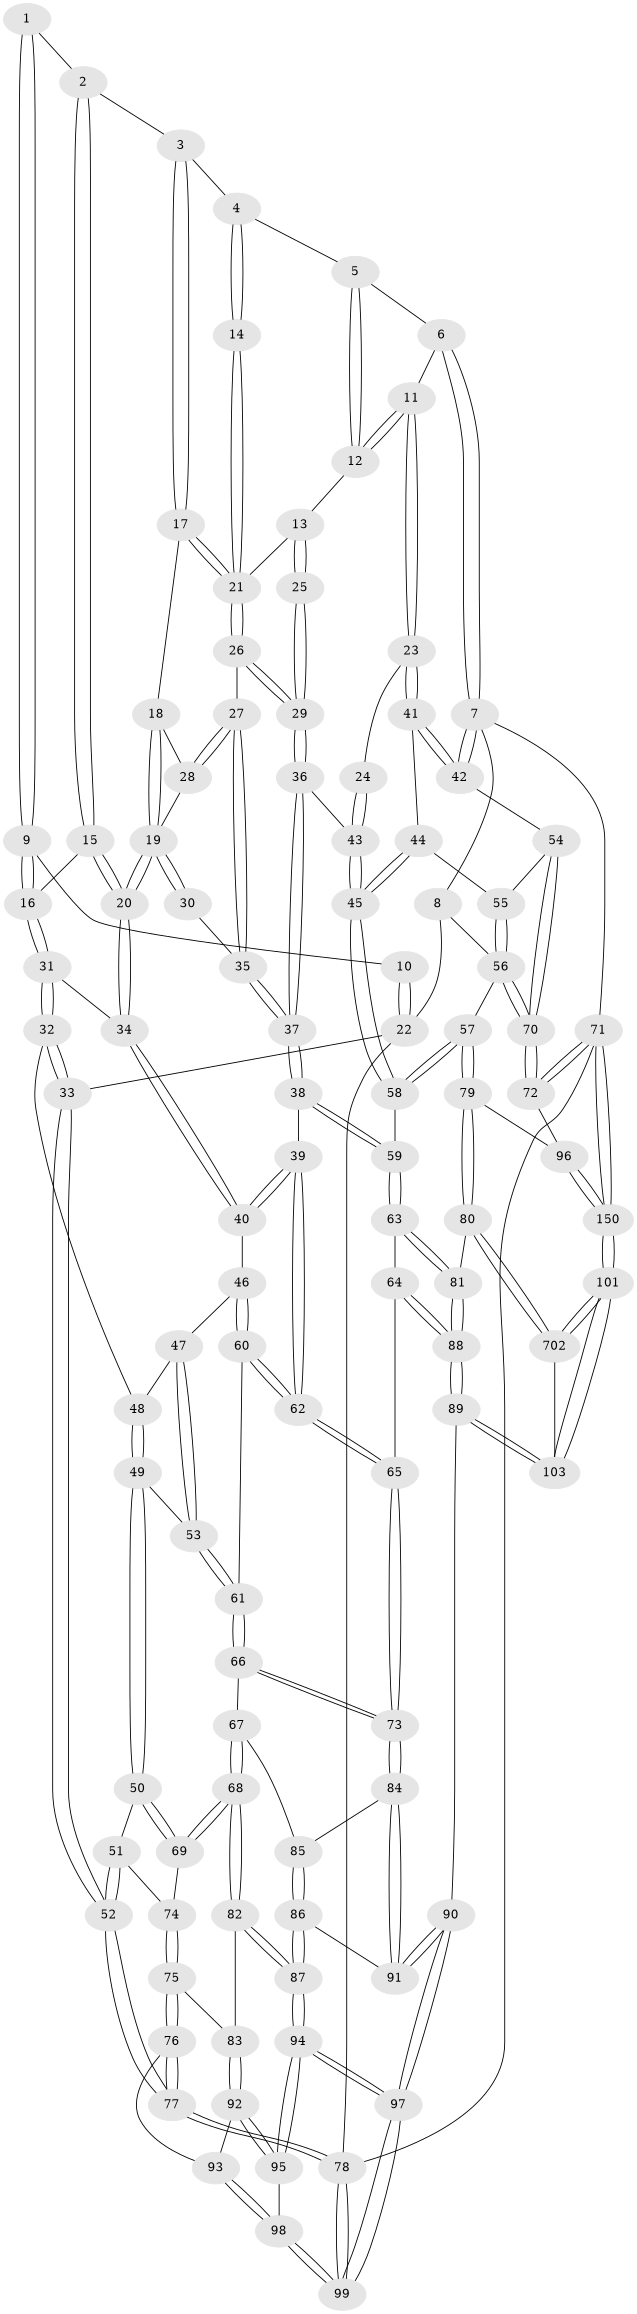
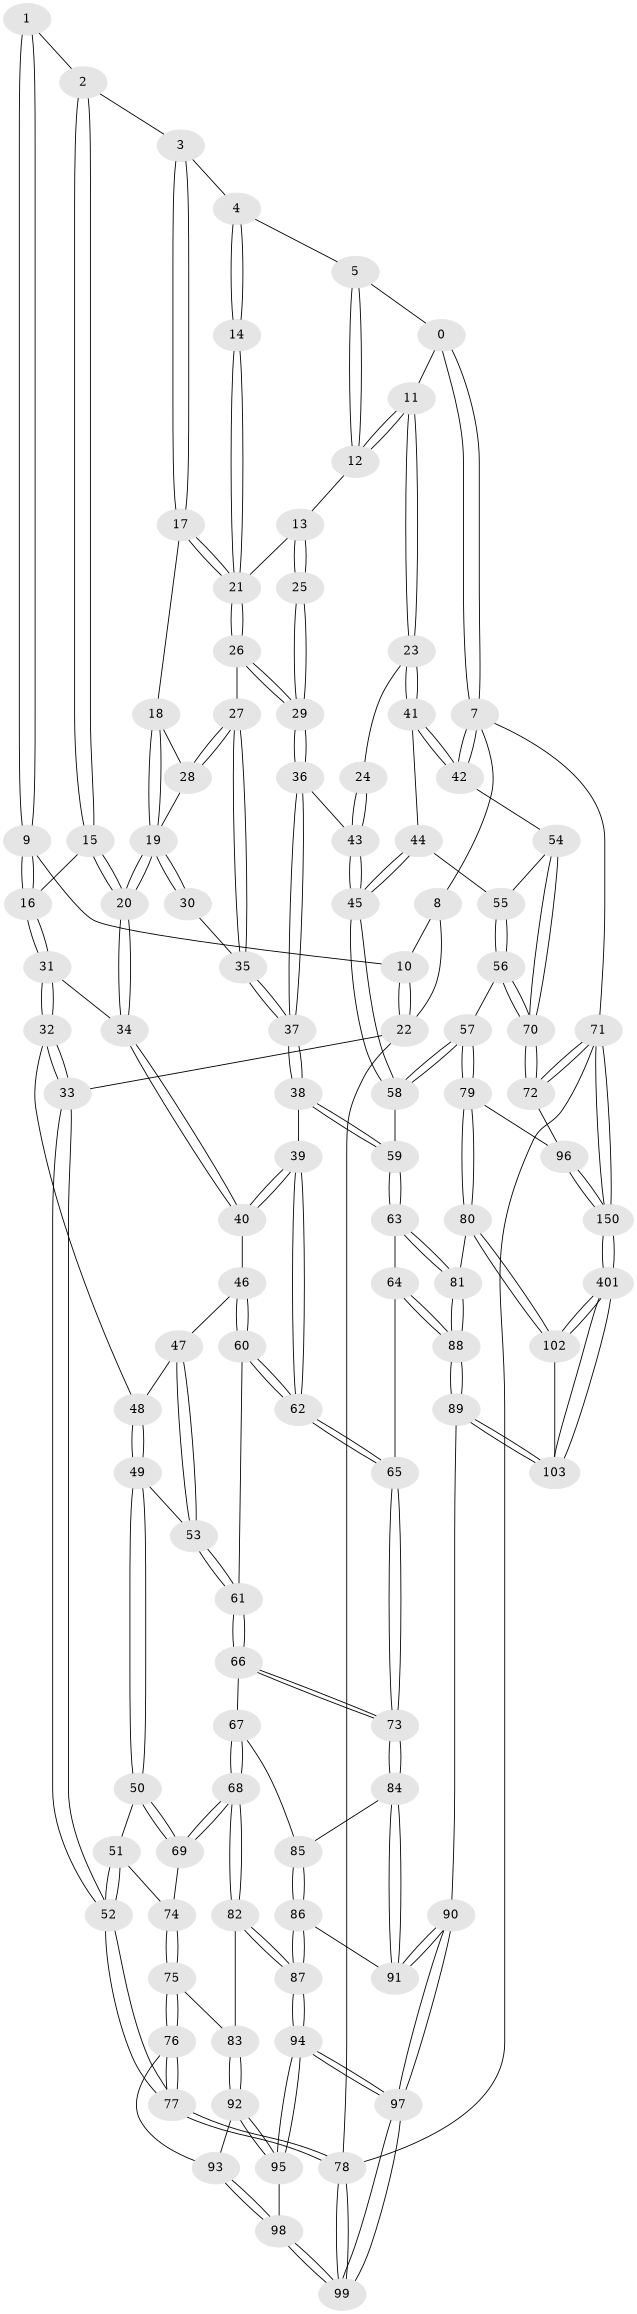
node "6": label "6" -> "0"
edge "8" -- "56": now "8" -- "10"
node "101": label "101" -> "401"
node "702": label "702" -> "102"
